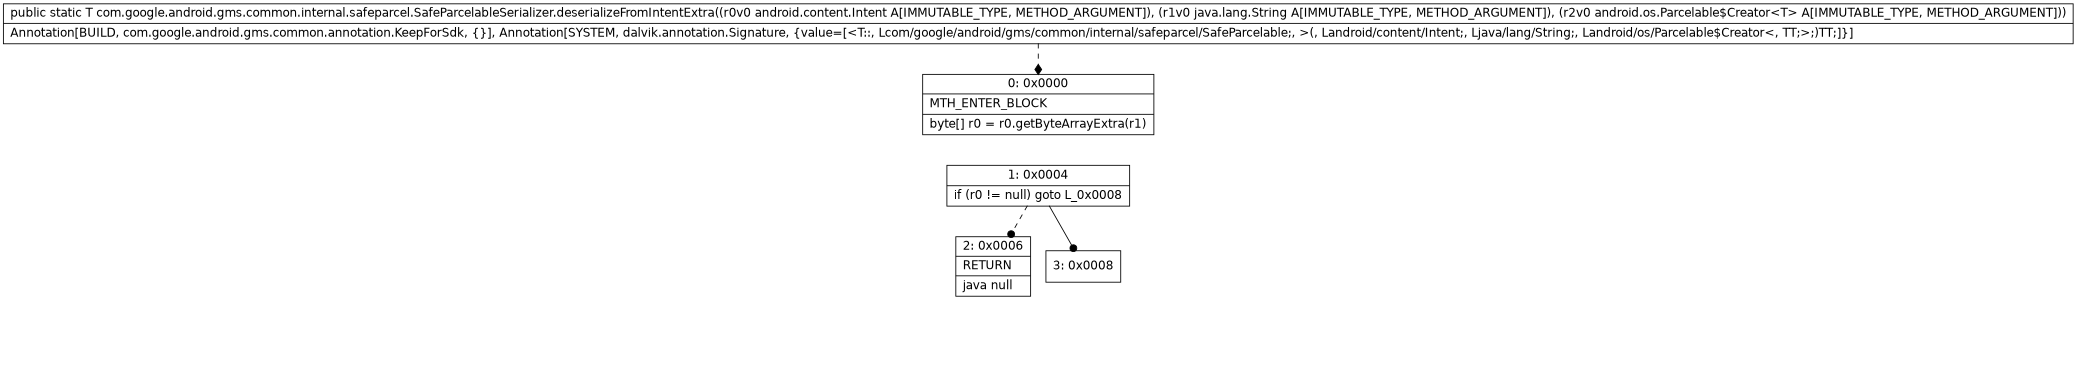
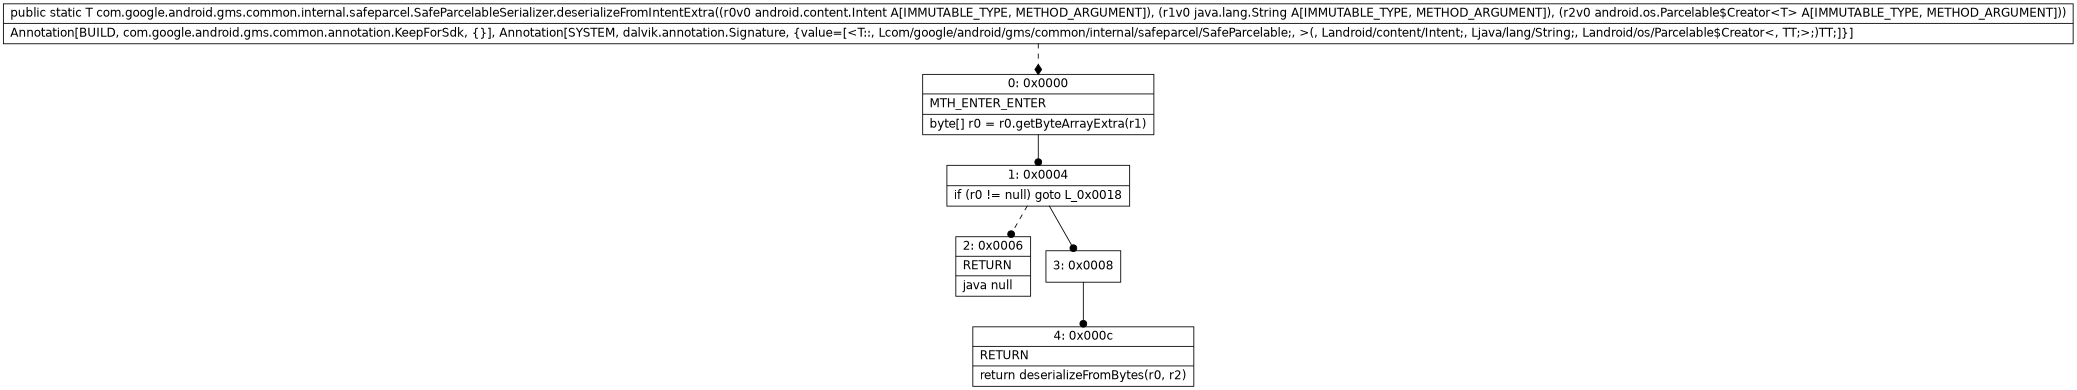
node "0: 0x0000": text "MTH_ENTER_BLOCK" -> "MTH_ENTER_ENTER"
edge "0: 0x0000" -> "1: 0x0004": added
node "1: 0x0004": text "if (r0 != null) goto L_0x0008" -> "if (r0 != null) goto L_0x0018"
node "4: 0x000c": added
